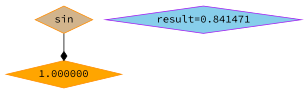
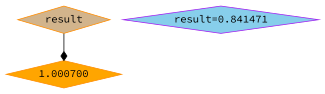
node "sin": label "sin" -> "result"
node "1.000000": label "1.000000" -> "1.000700"
